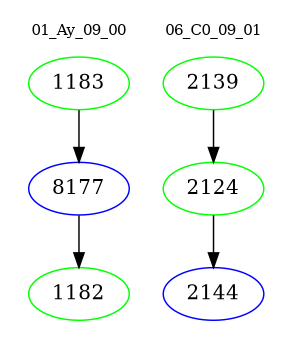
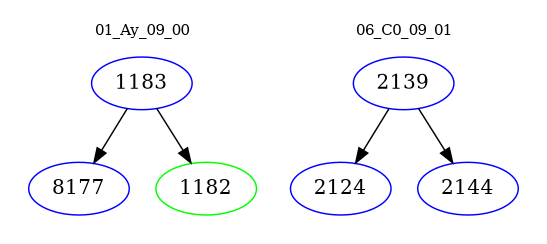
node "1183": color green -> blue
node "2139": color green -> blue
node "2124": color green -> blue
edge "8177" -> "1182": now "1183" -> "1182"
edge "2124" -> "2144": now "2139" -> "2144"
